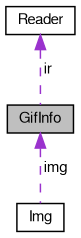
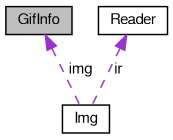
edge "GifInfo" -> "Reader": now "Img" -> "Reader"
